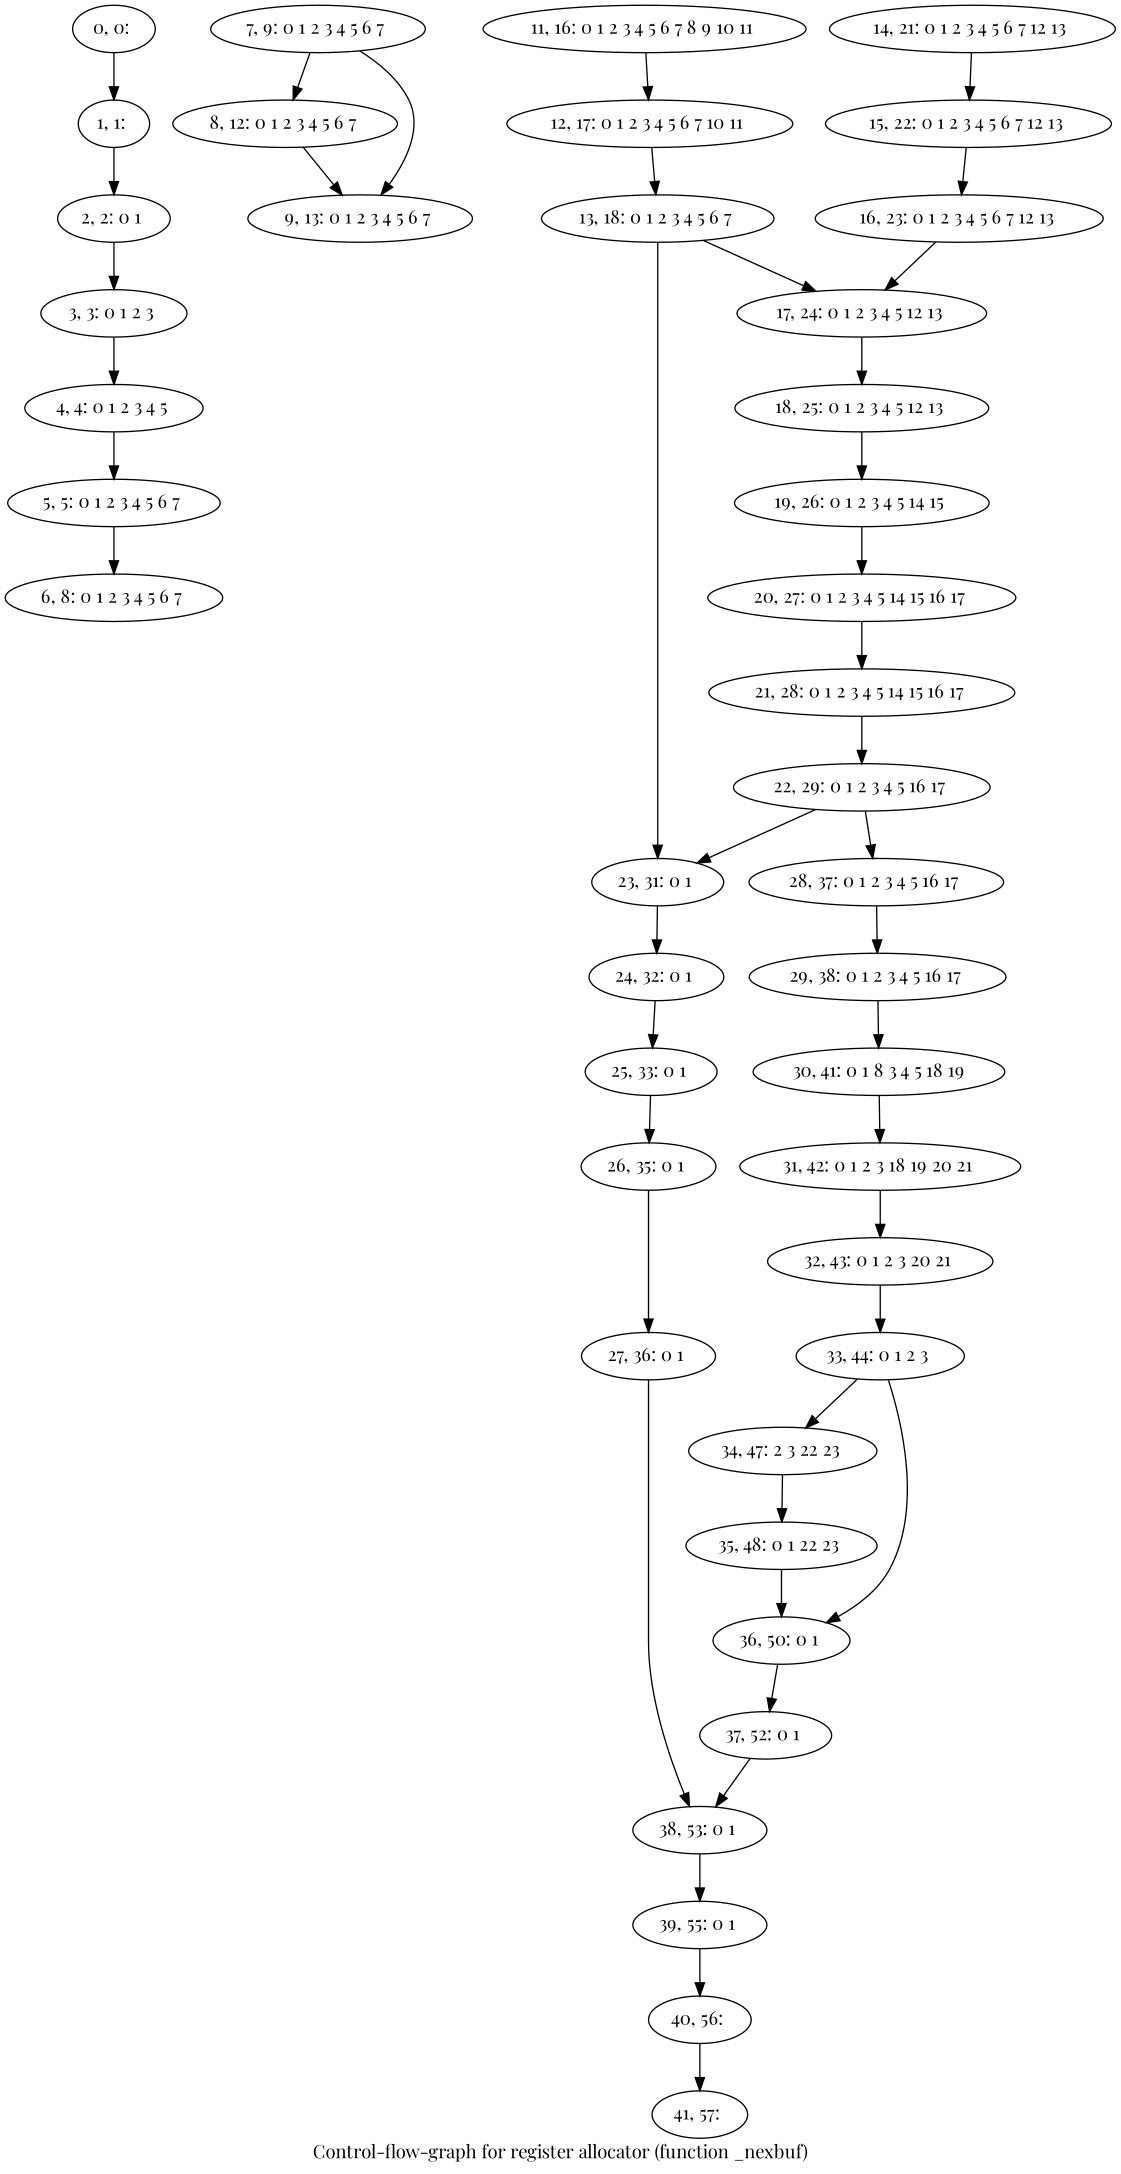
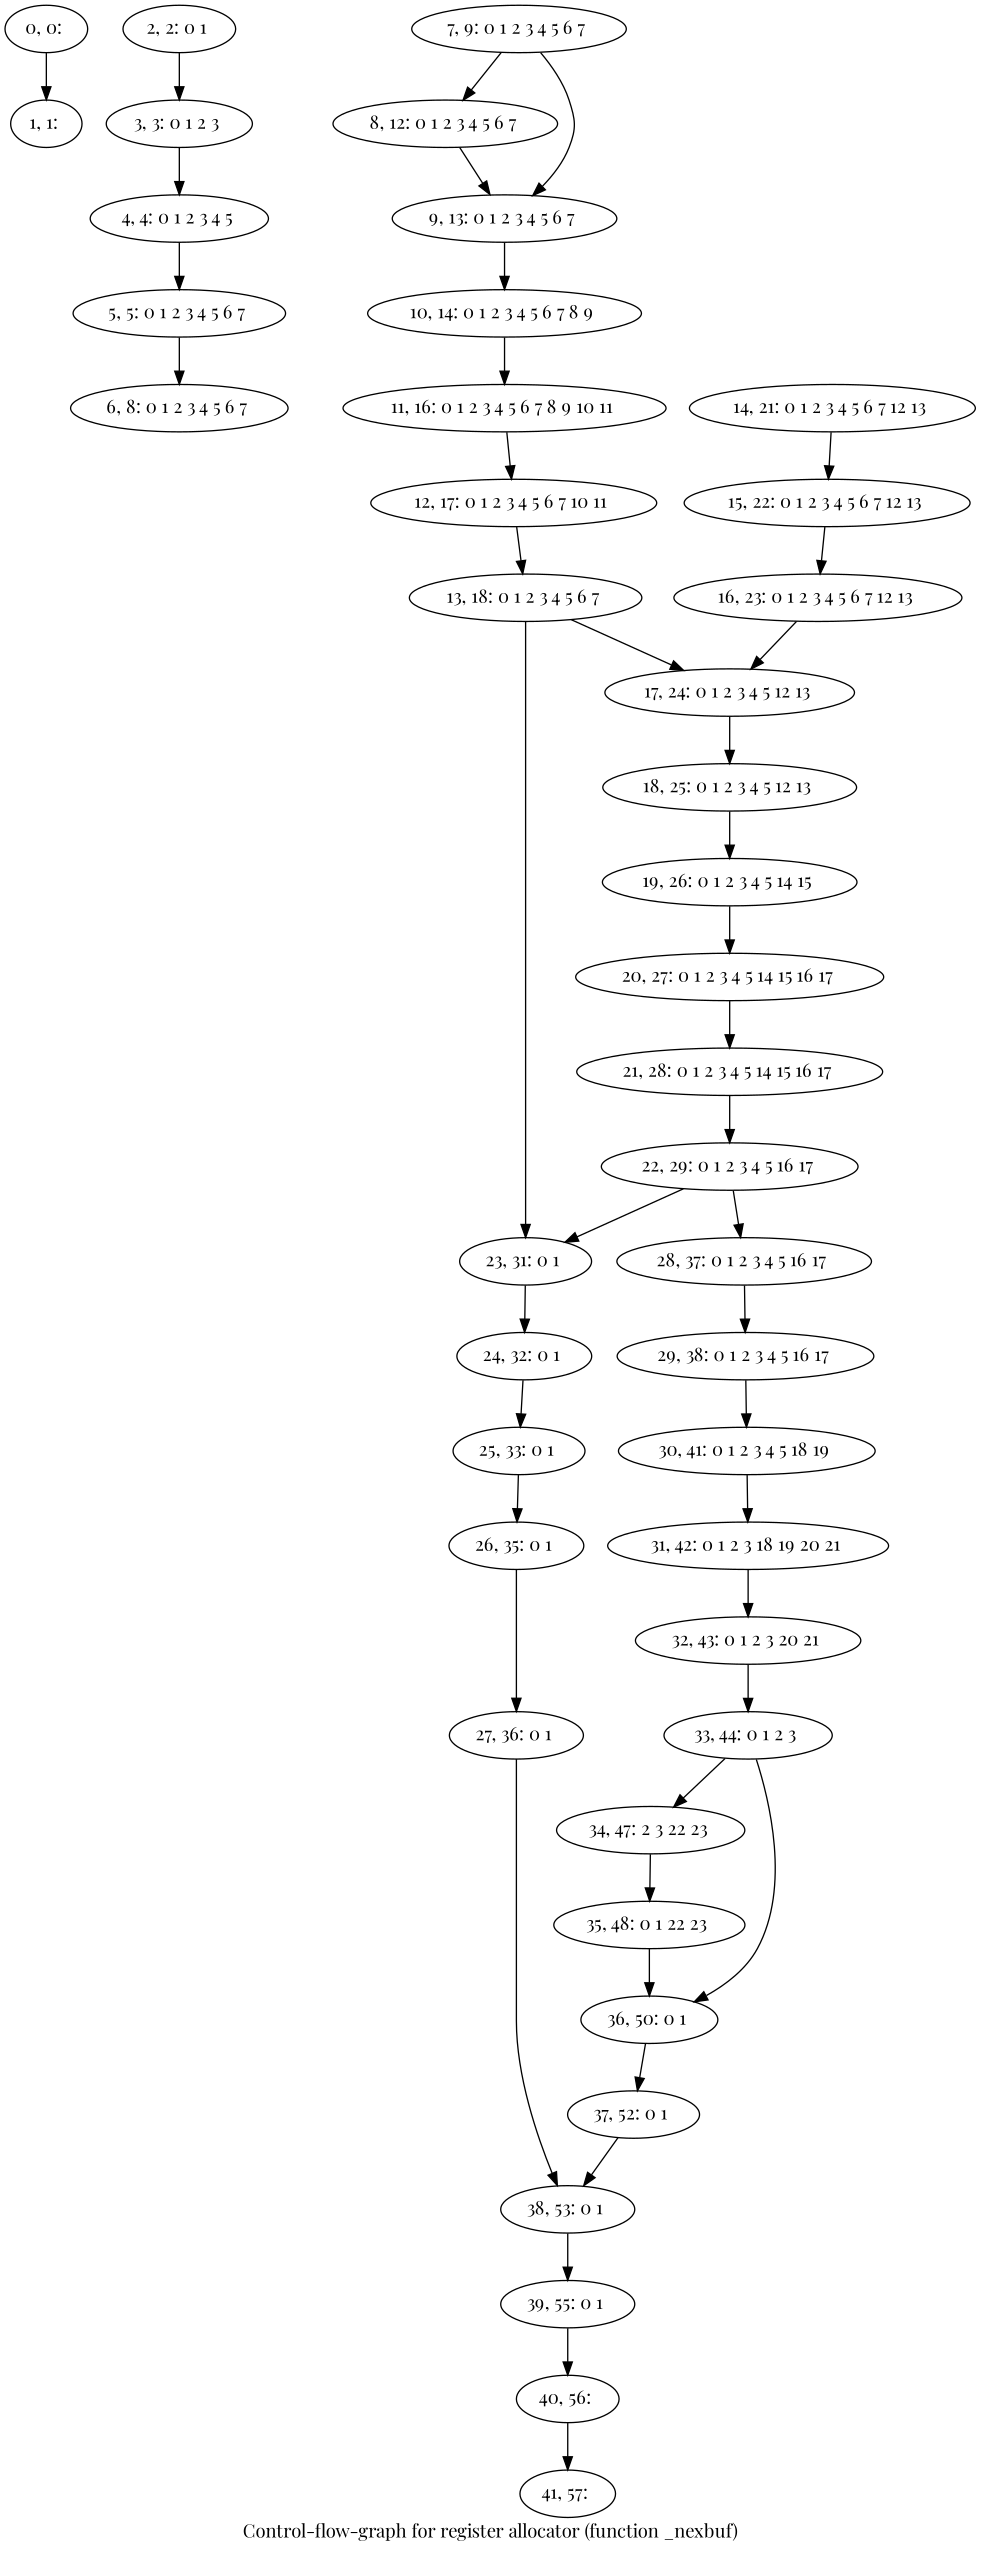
edge "1, 1:" -> "2, 2: 0 1": removed
node "10, 14: 0 1 2 3 4 5 6 7 8 9": added
node "30, 41: 0 1 8 3 4 5 18 19": label "30, 41: 0 1 8 3 4 5 18 19" -> "30, 41: 0 1 2 3 4 5 18 19"
